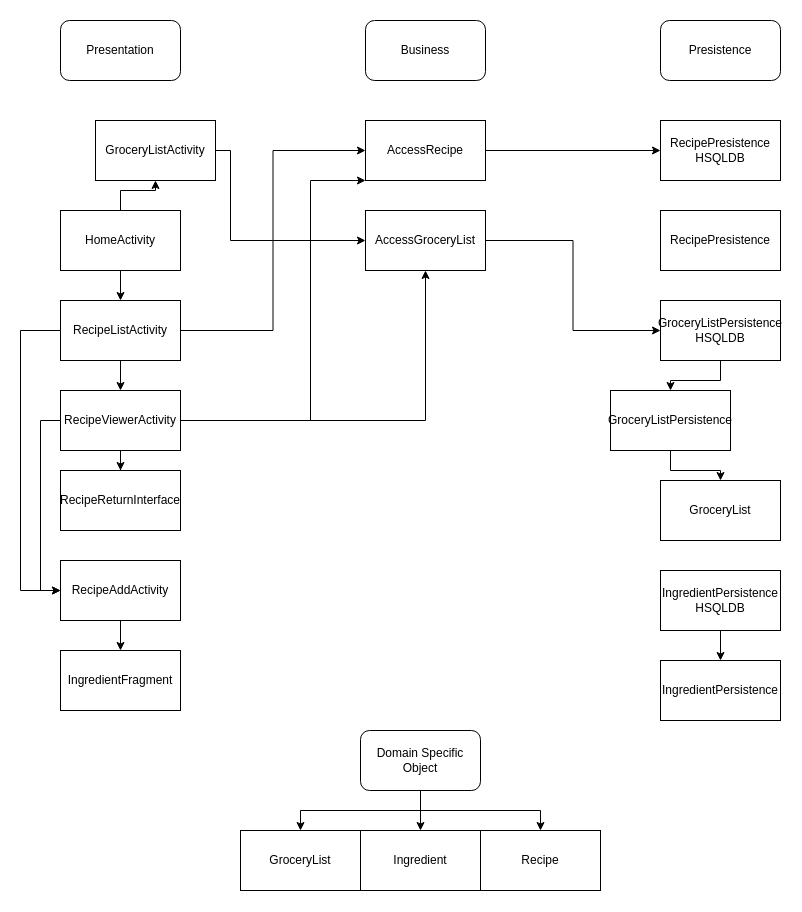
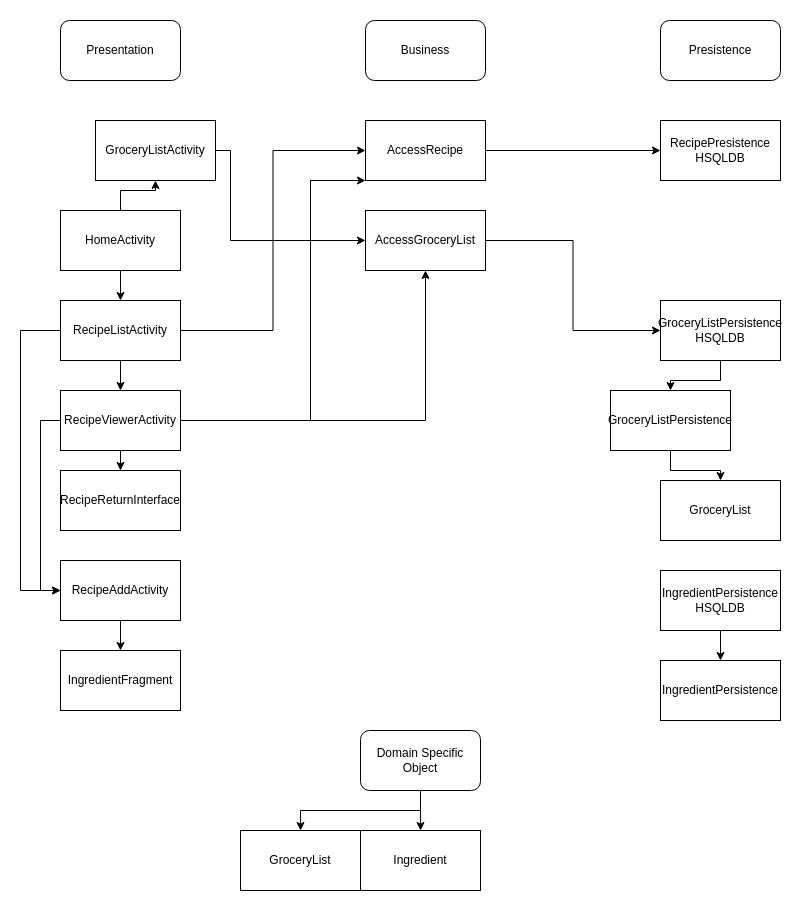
node "RecipePresistence": removed
edge "Domain Specific Object" -> "Recipe": removed
node "Recipe": removed
